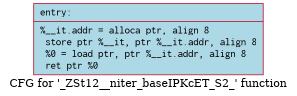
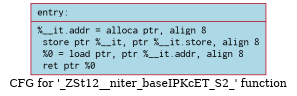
node "entry:": text "store ptr %__it, ptr %__it.addr, align 8" -> "store ptr %__it, ptr %__it.store, align 8"
